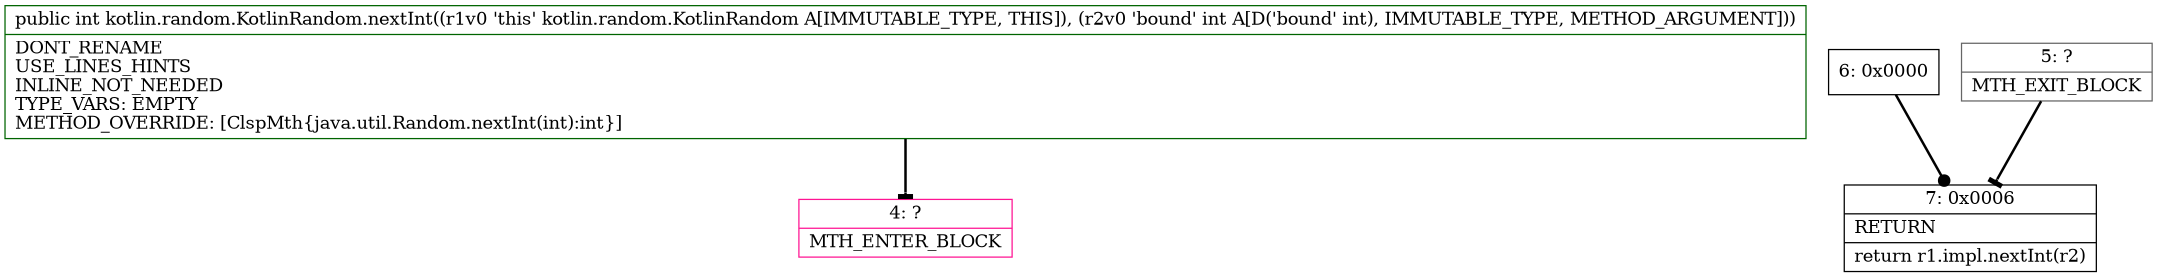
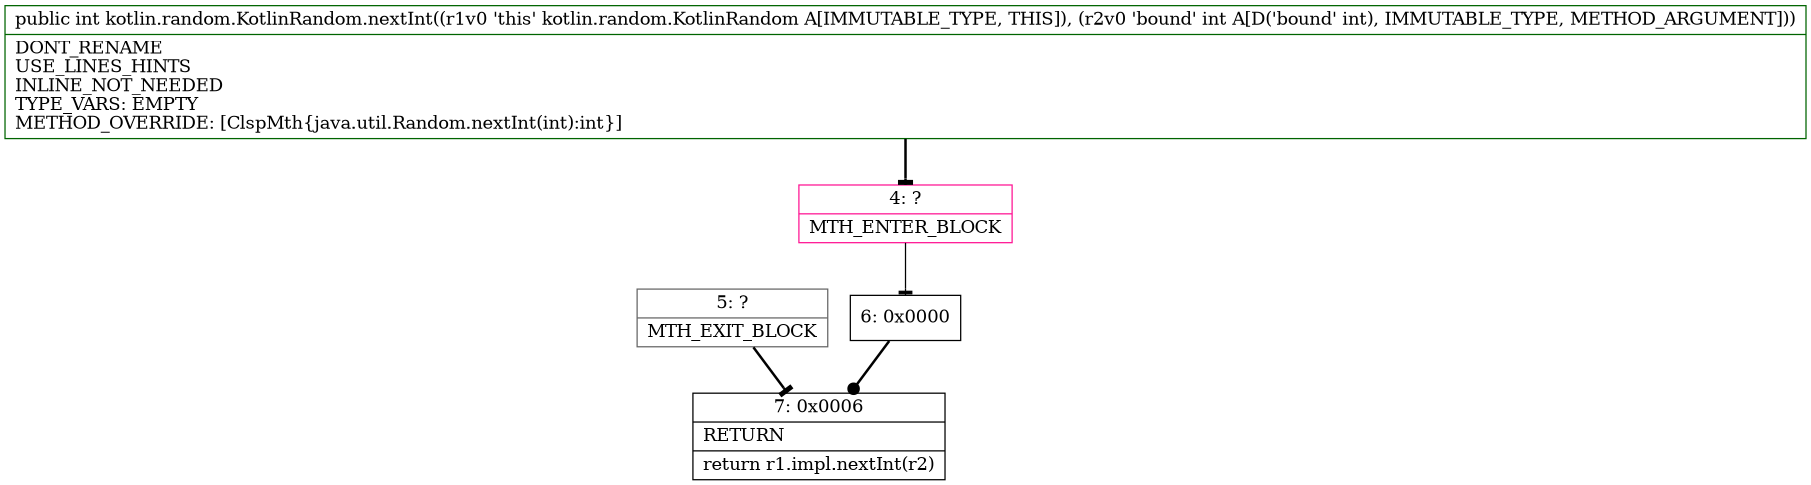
edge "4: ?" -> "6: 0x0000": added
